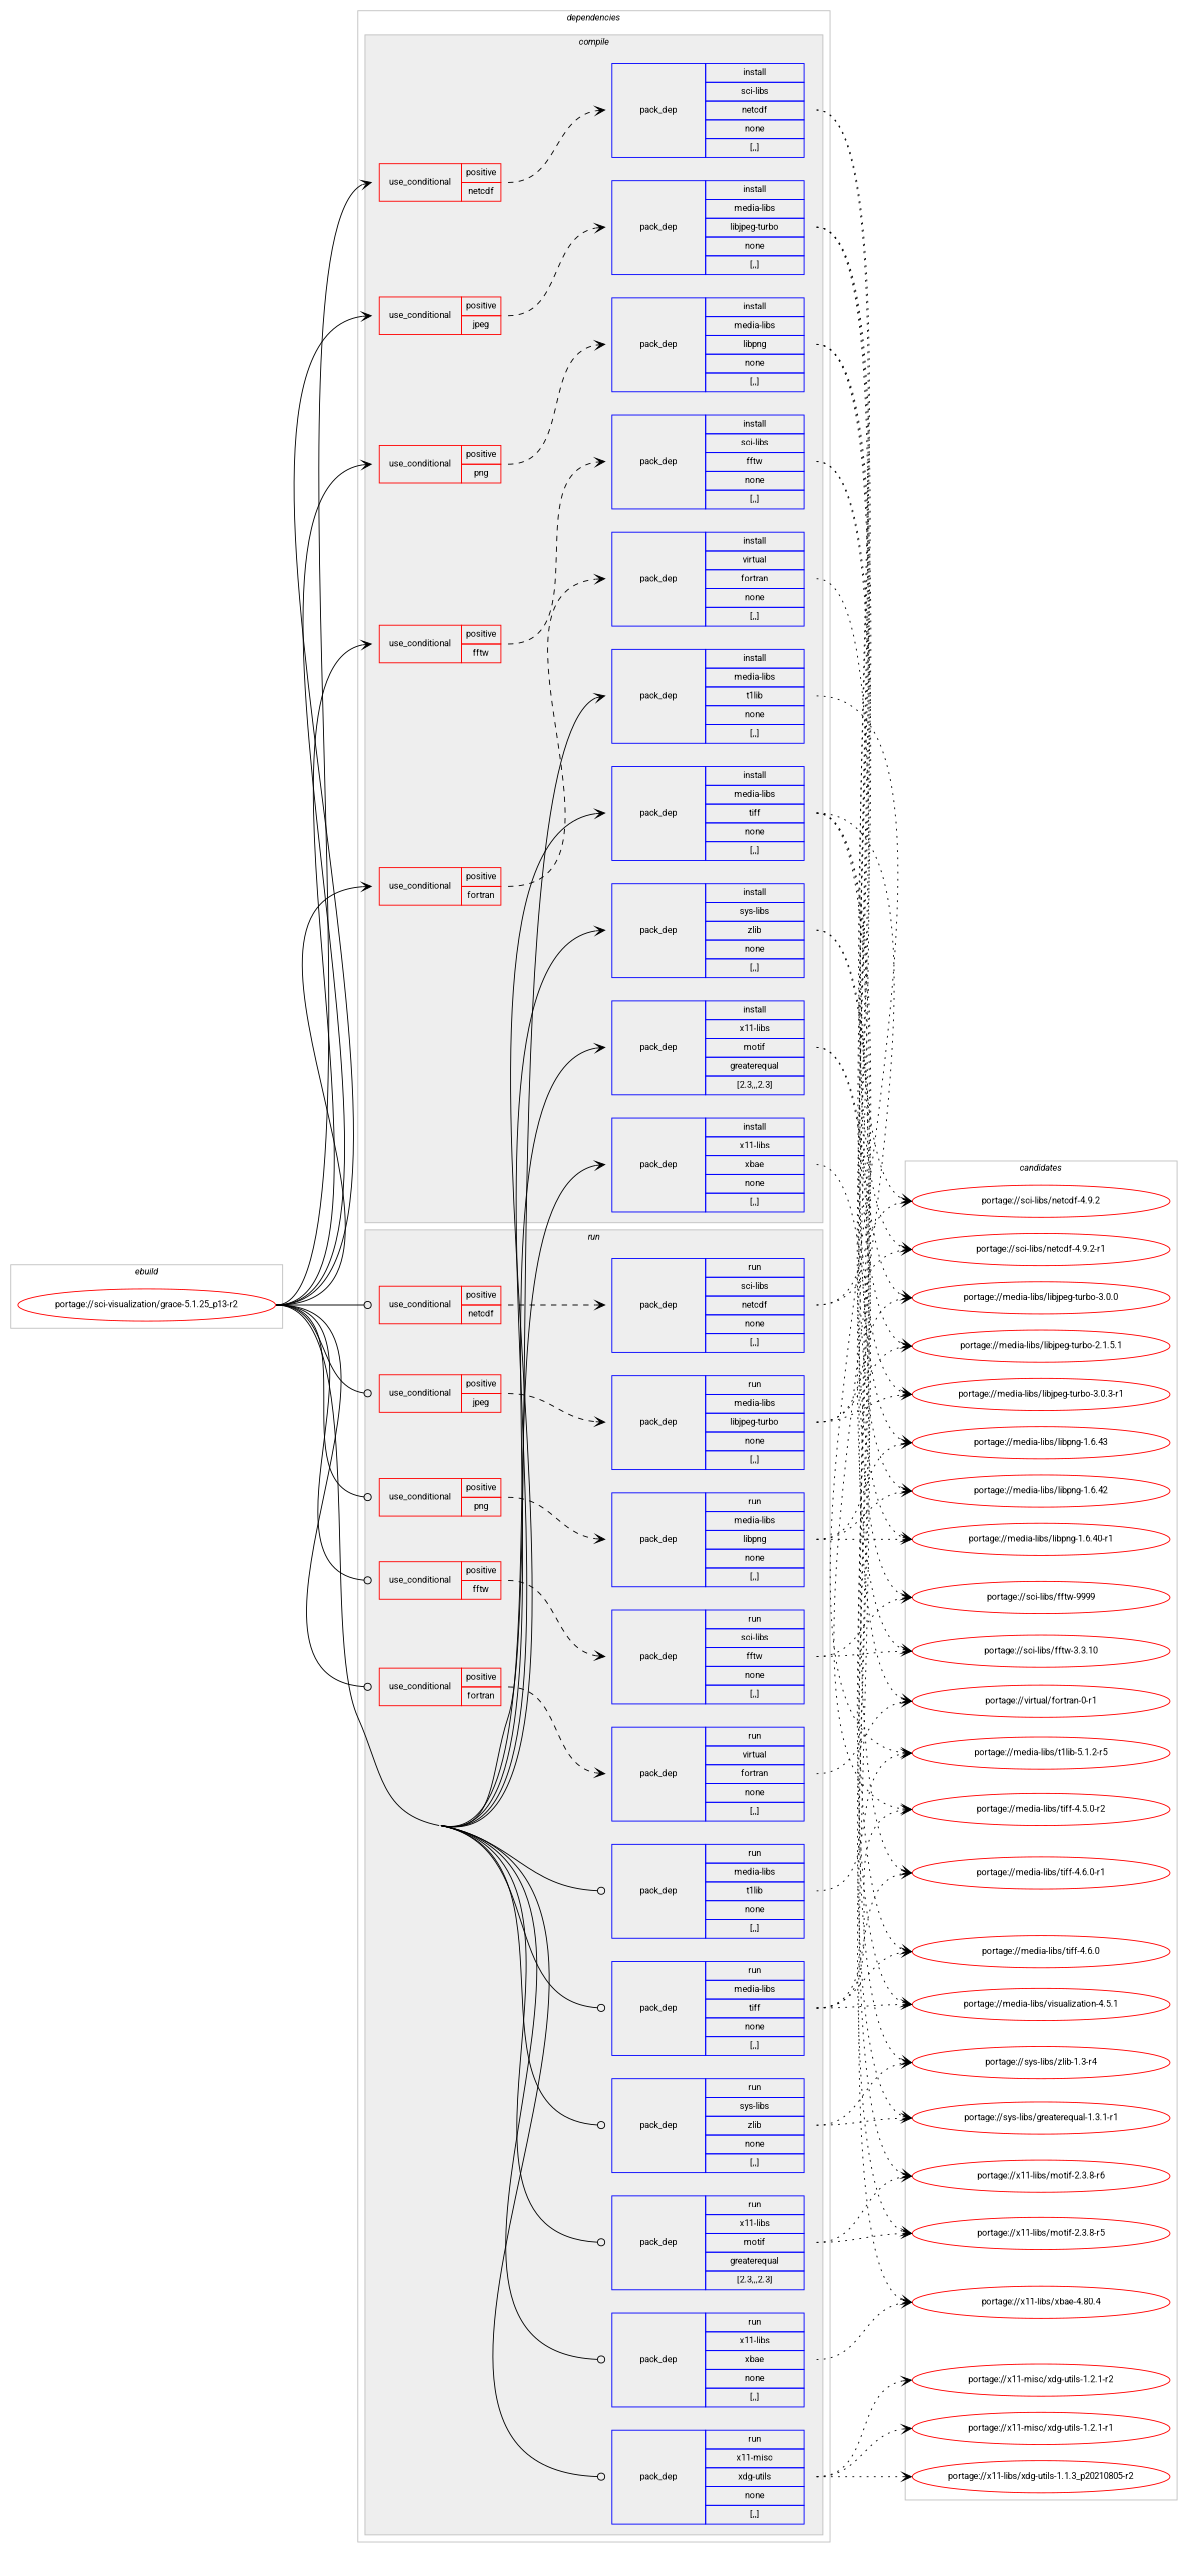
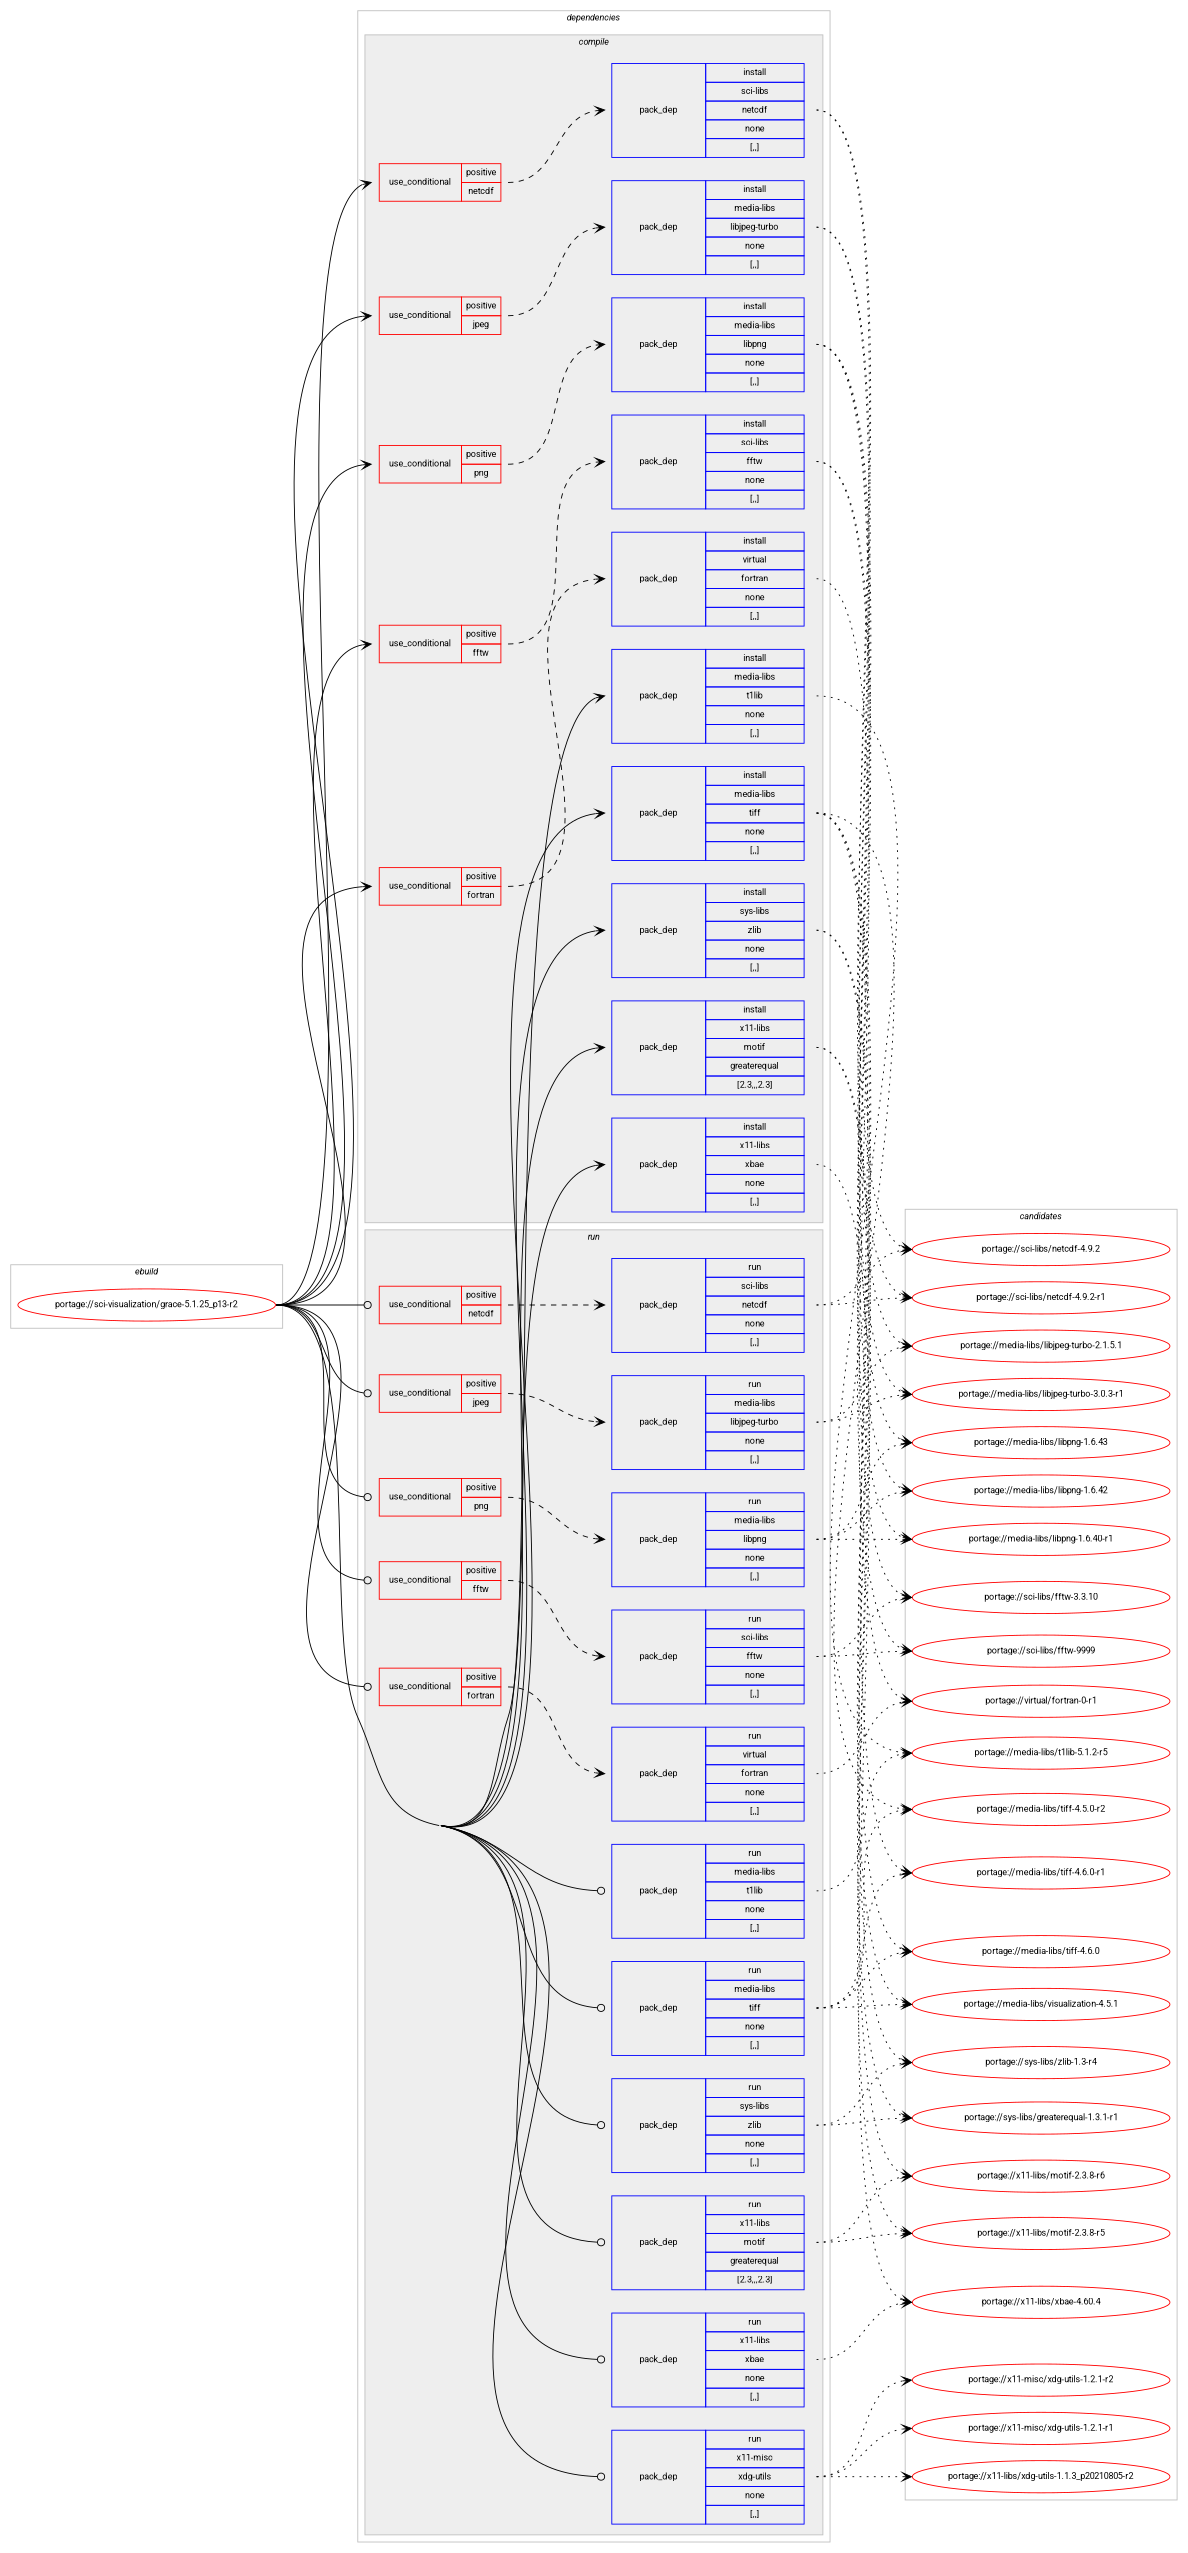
node "portage://media-libs/libjpeg-turbo-3.0.0": removed
node "portage://x11-libs/xbae-4.80.4": label "portage://x11-libs/xbae-4.80.4" -> "portage://x11-libs/xbae-4.60.4"
